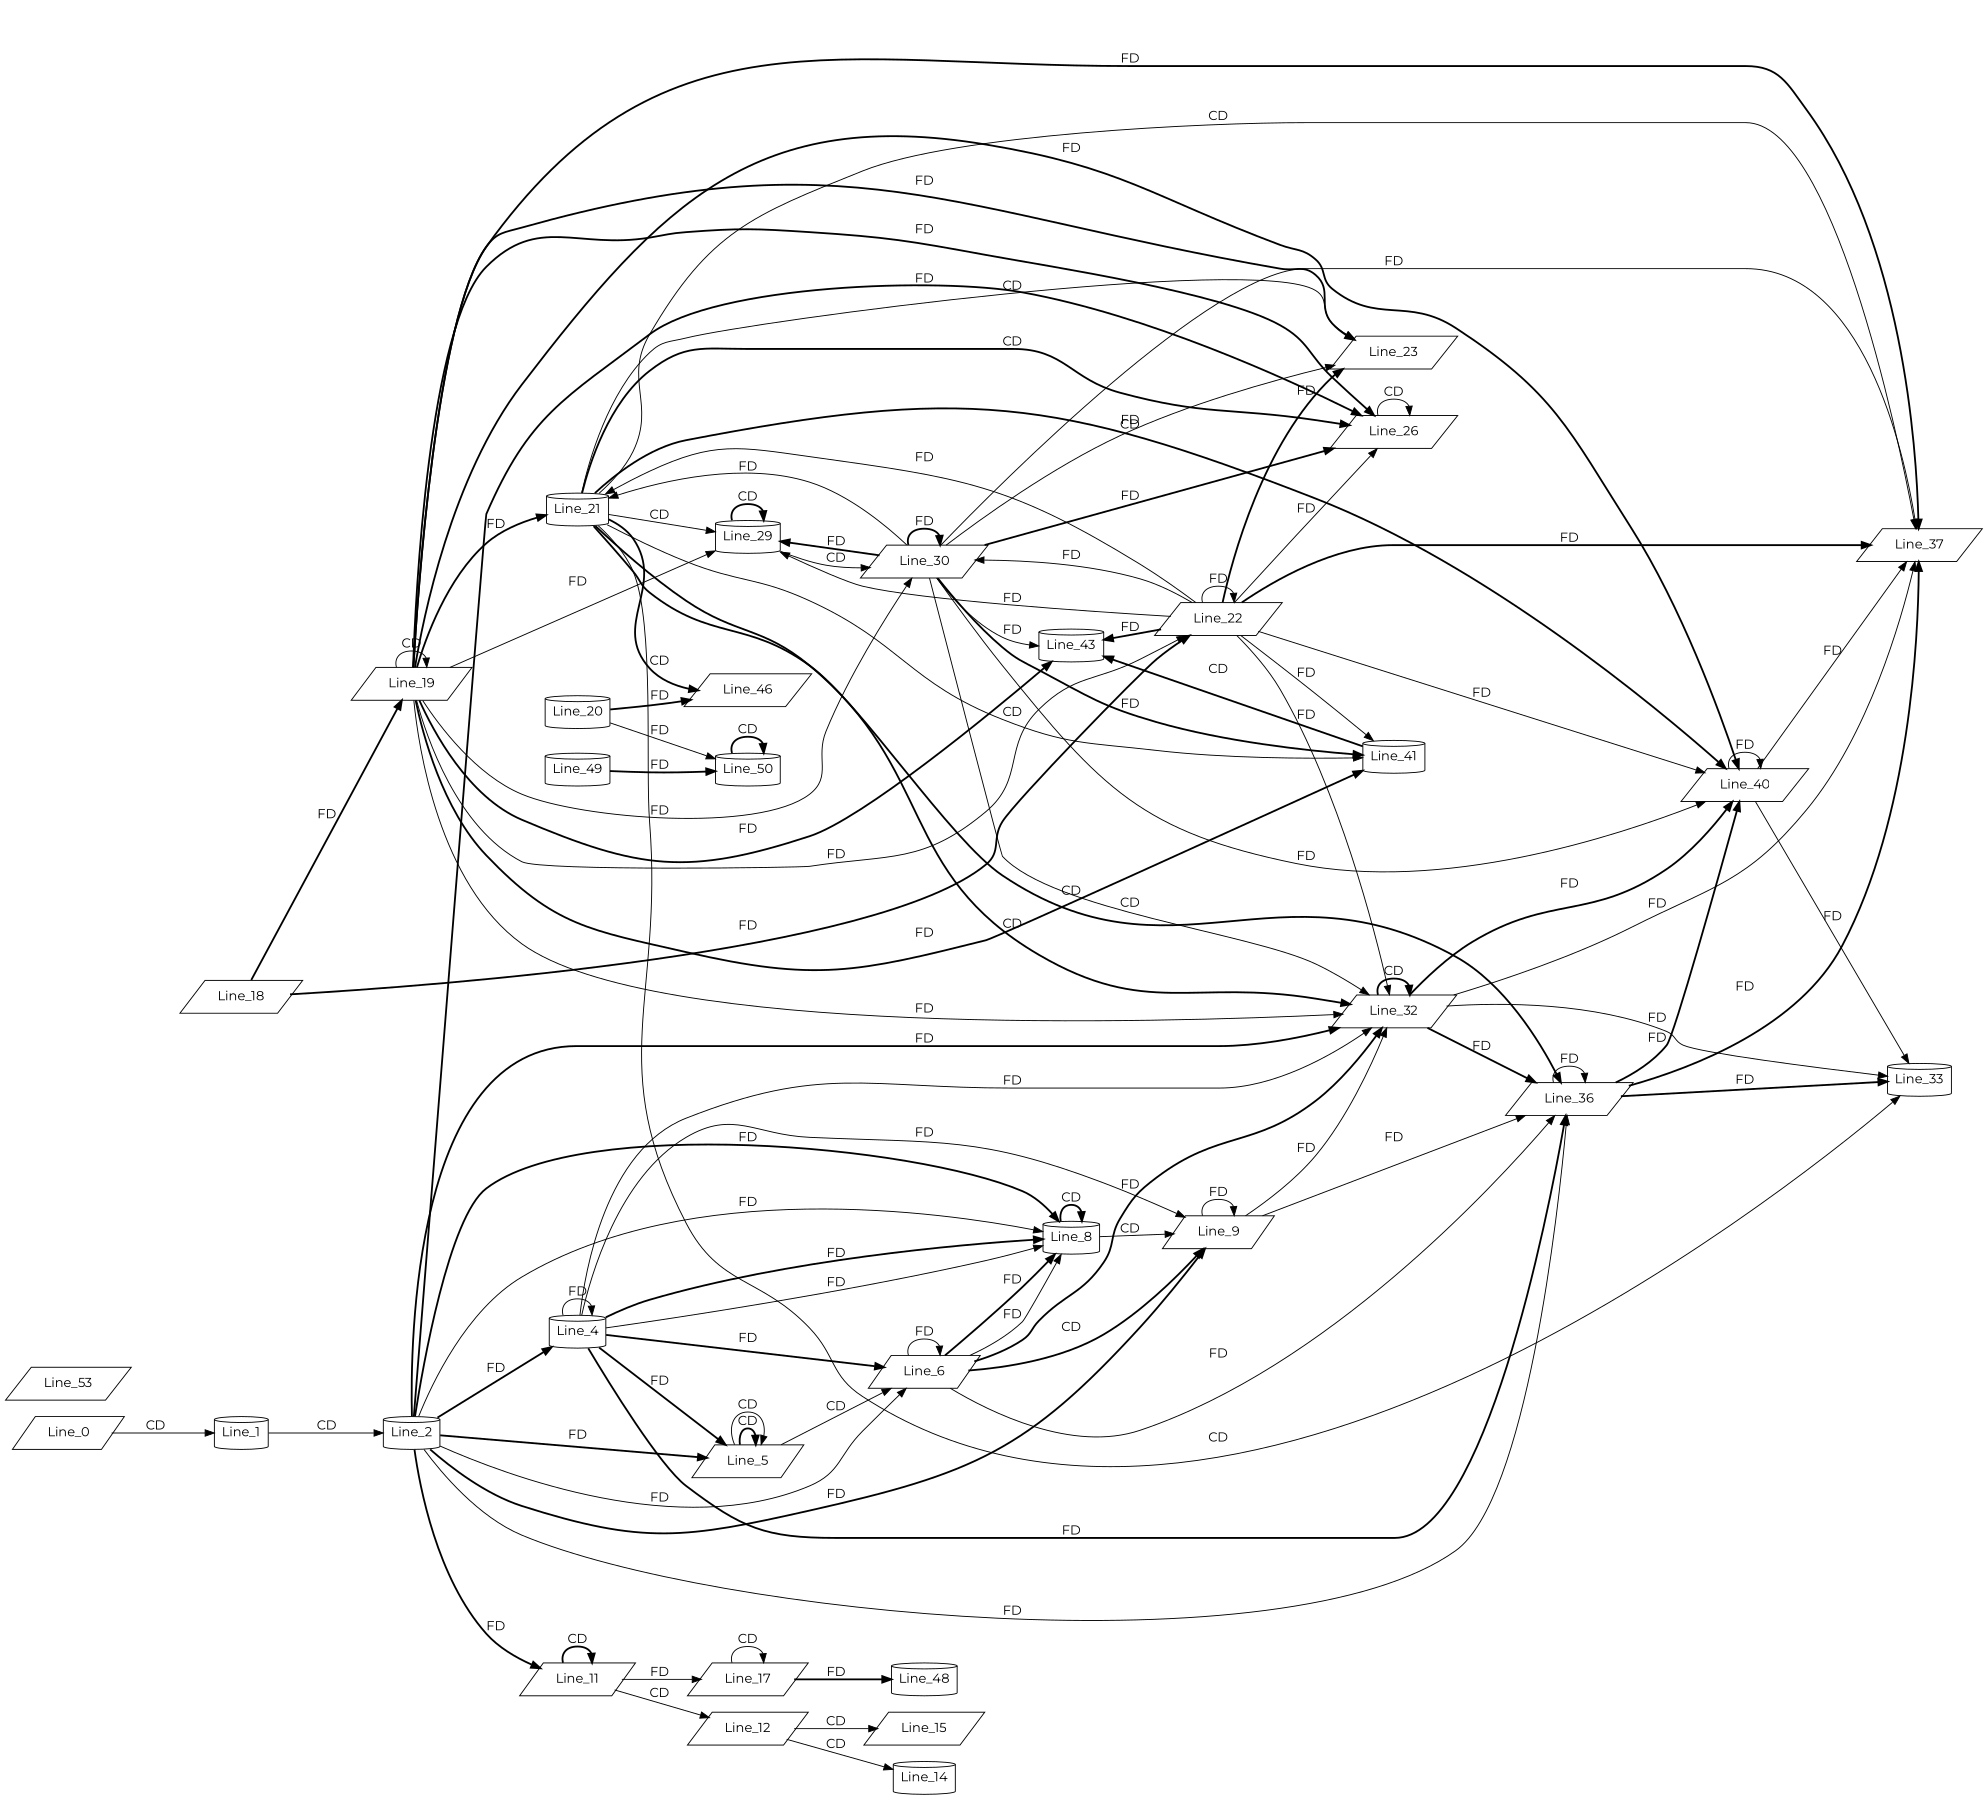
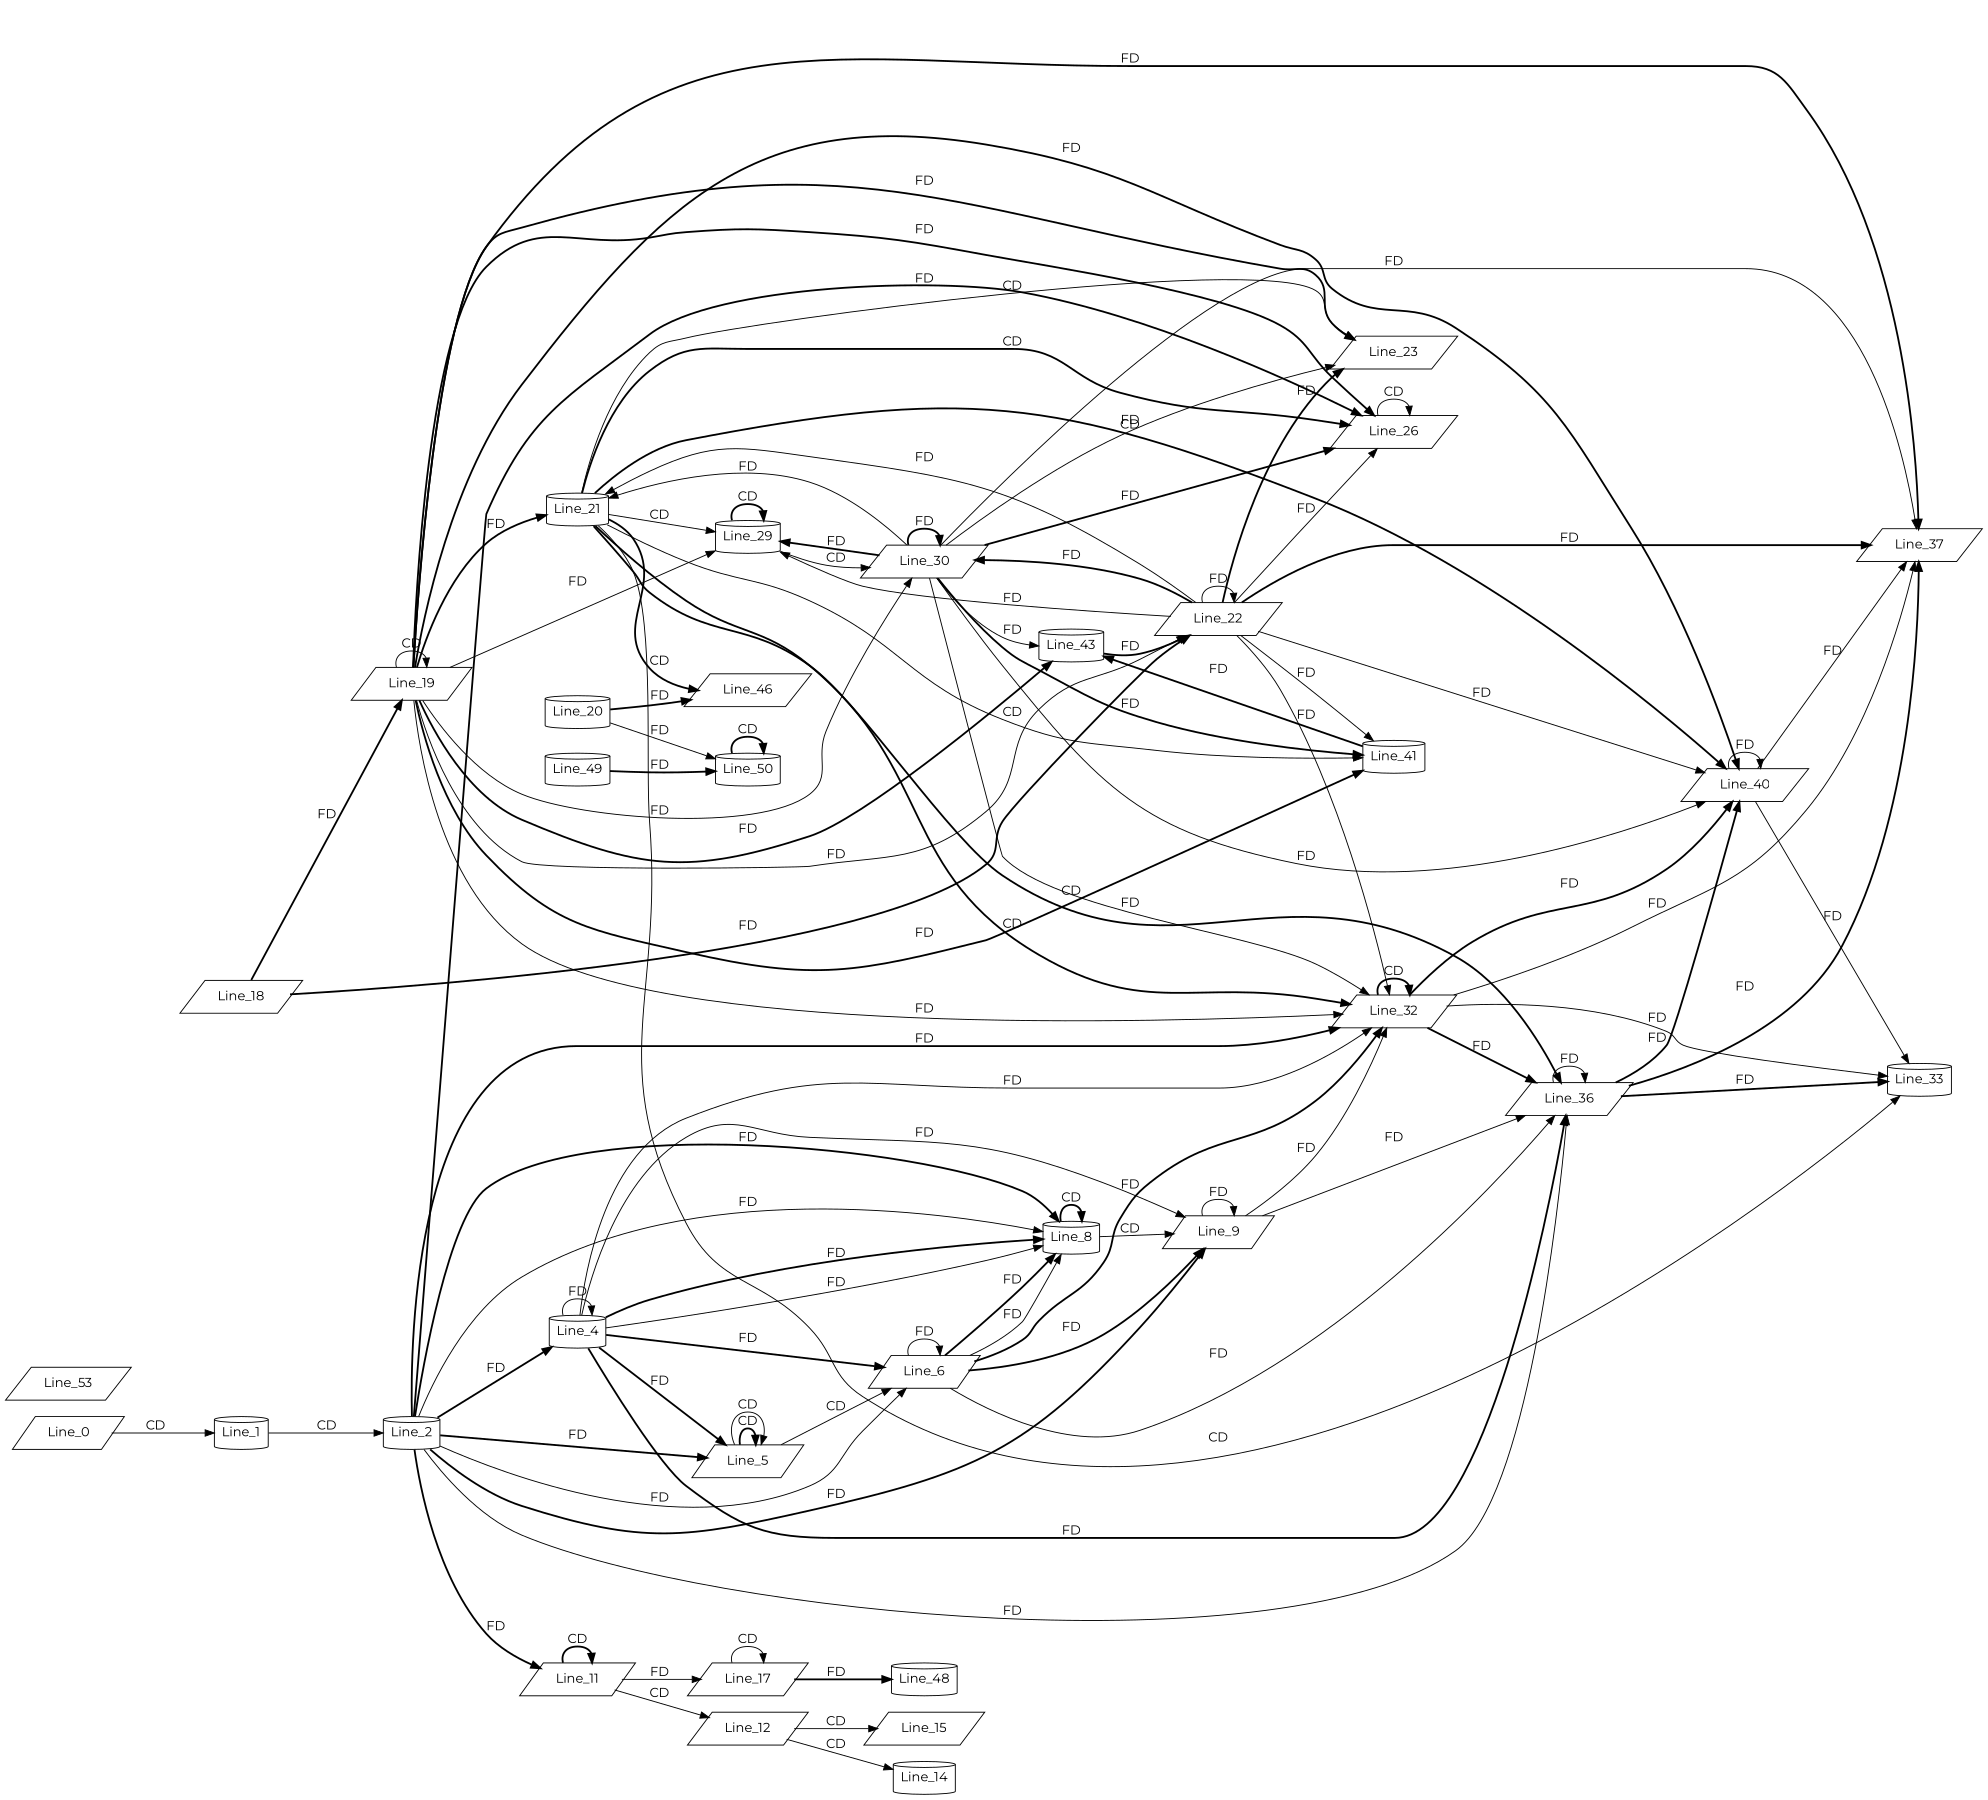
edge "Line_21" -> "Line_37": removed, label "CD"
edge "Line_22" -> "Line_30": style solid -> bold
edge "Line_22" -> "Line_43": reversed
edge "Line_41" -> "Line_43": label "CD" -> "FD"
edge "Line_30" -> "Line_32": label "CD" -> "FD"
edge "Line_6" -> "Line_9": label "CD" -> "FD"
